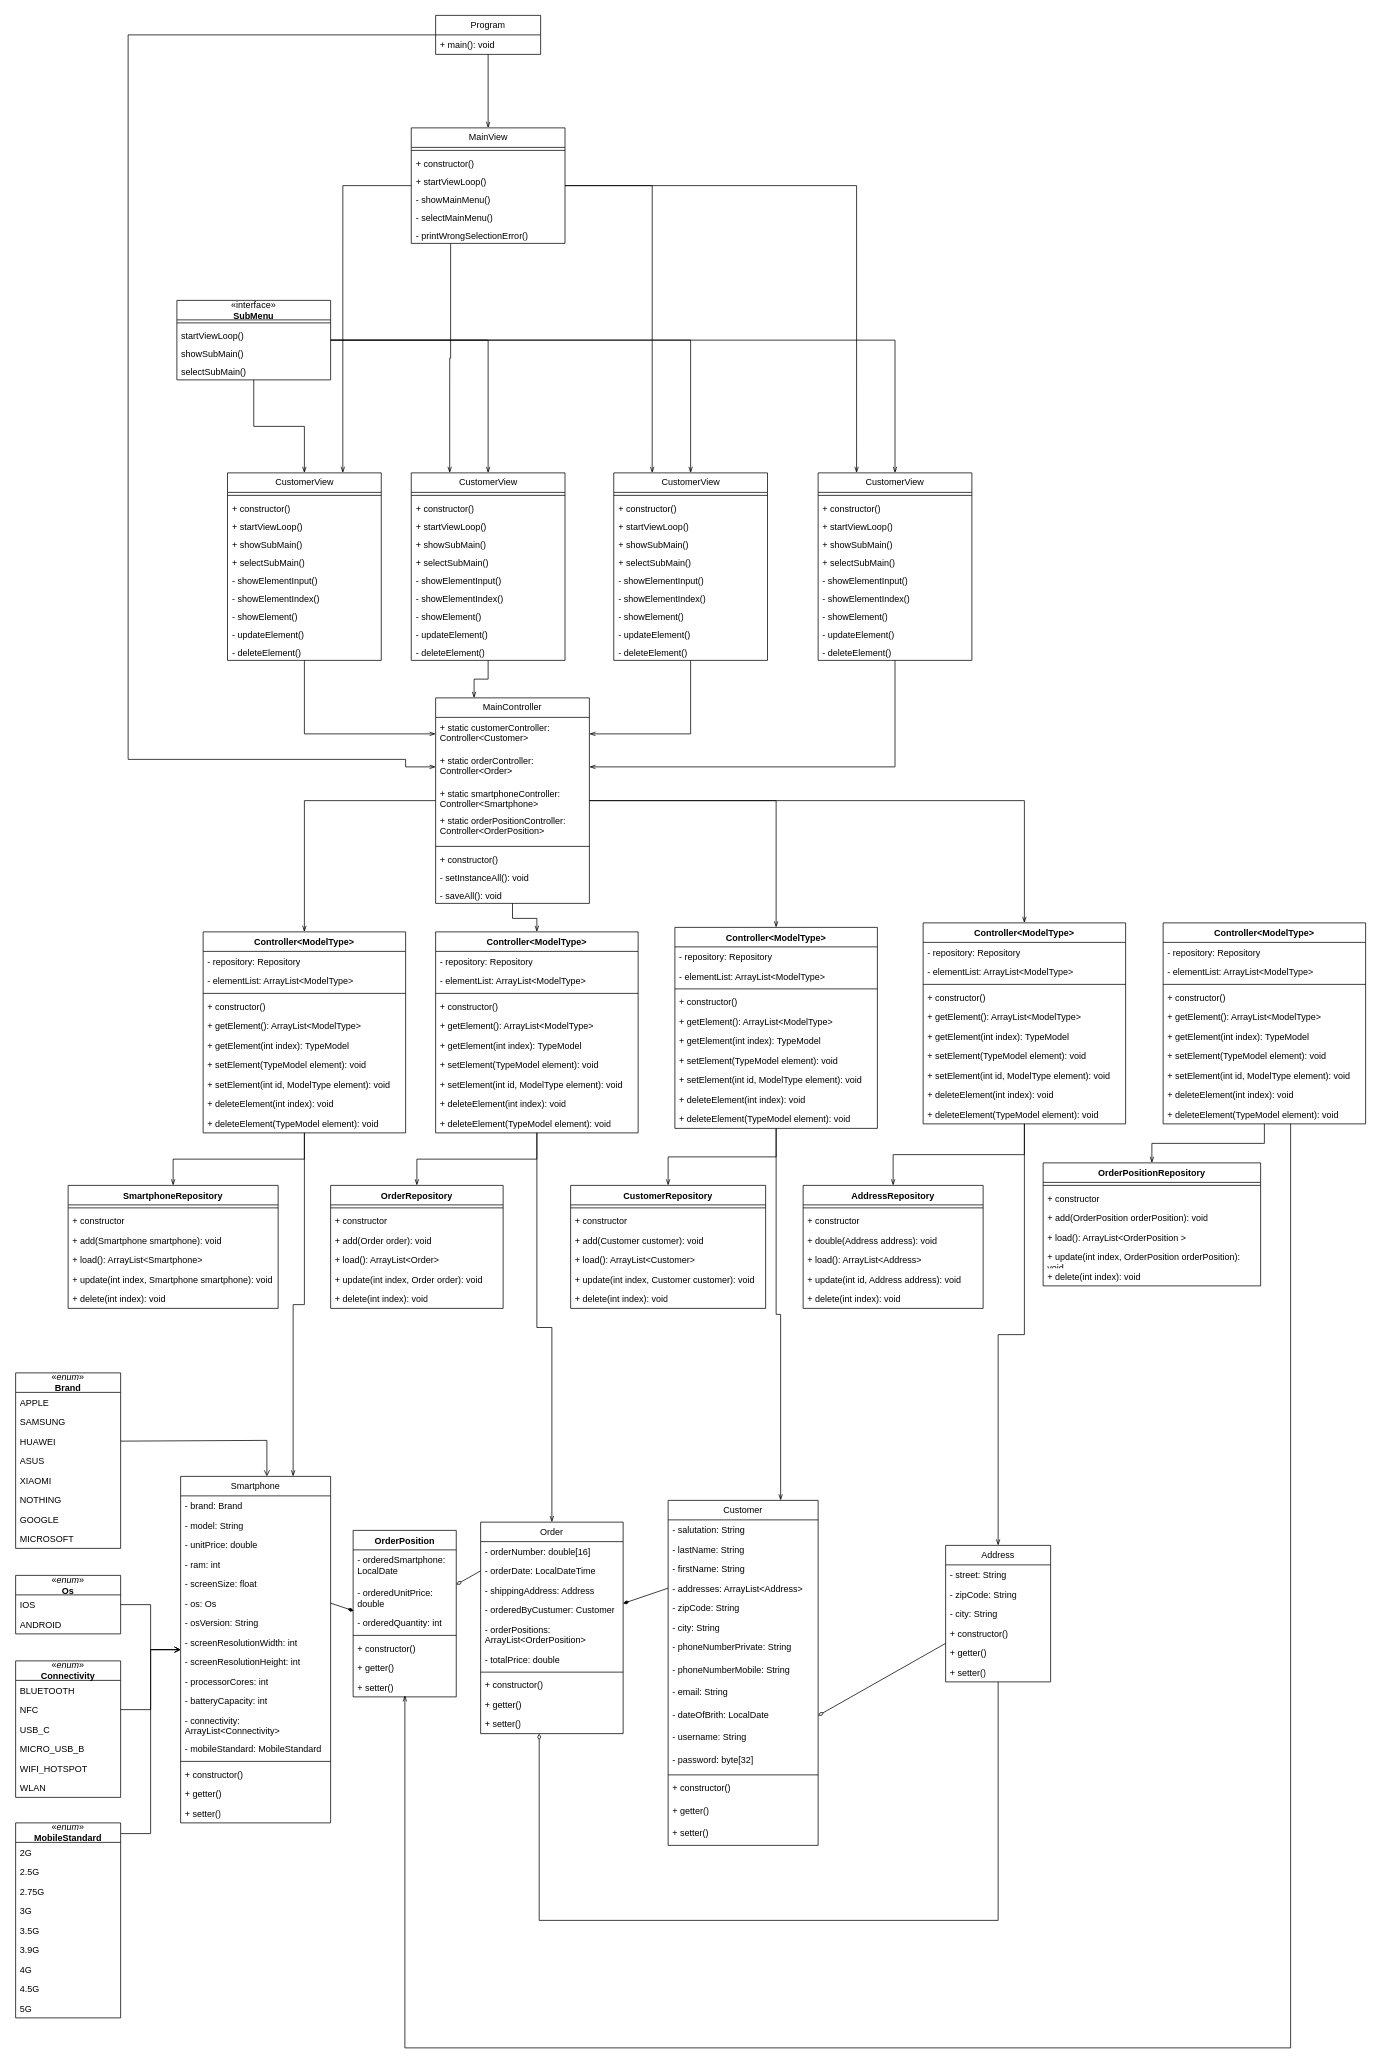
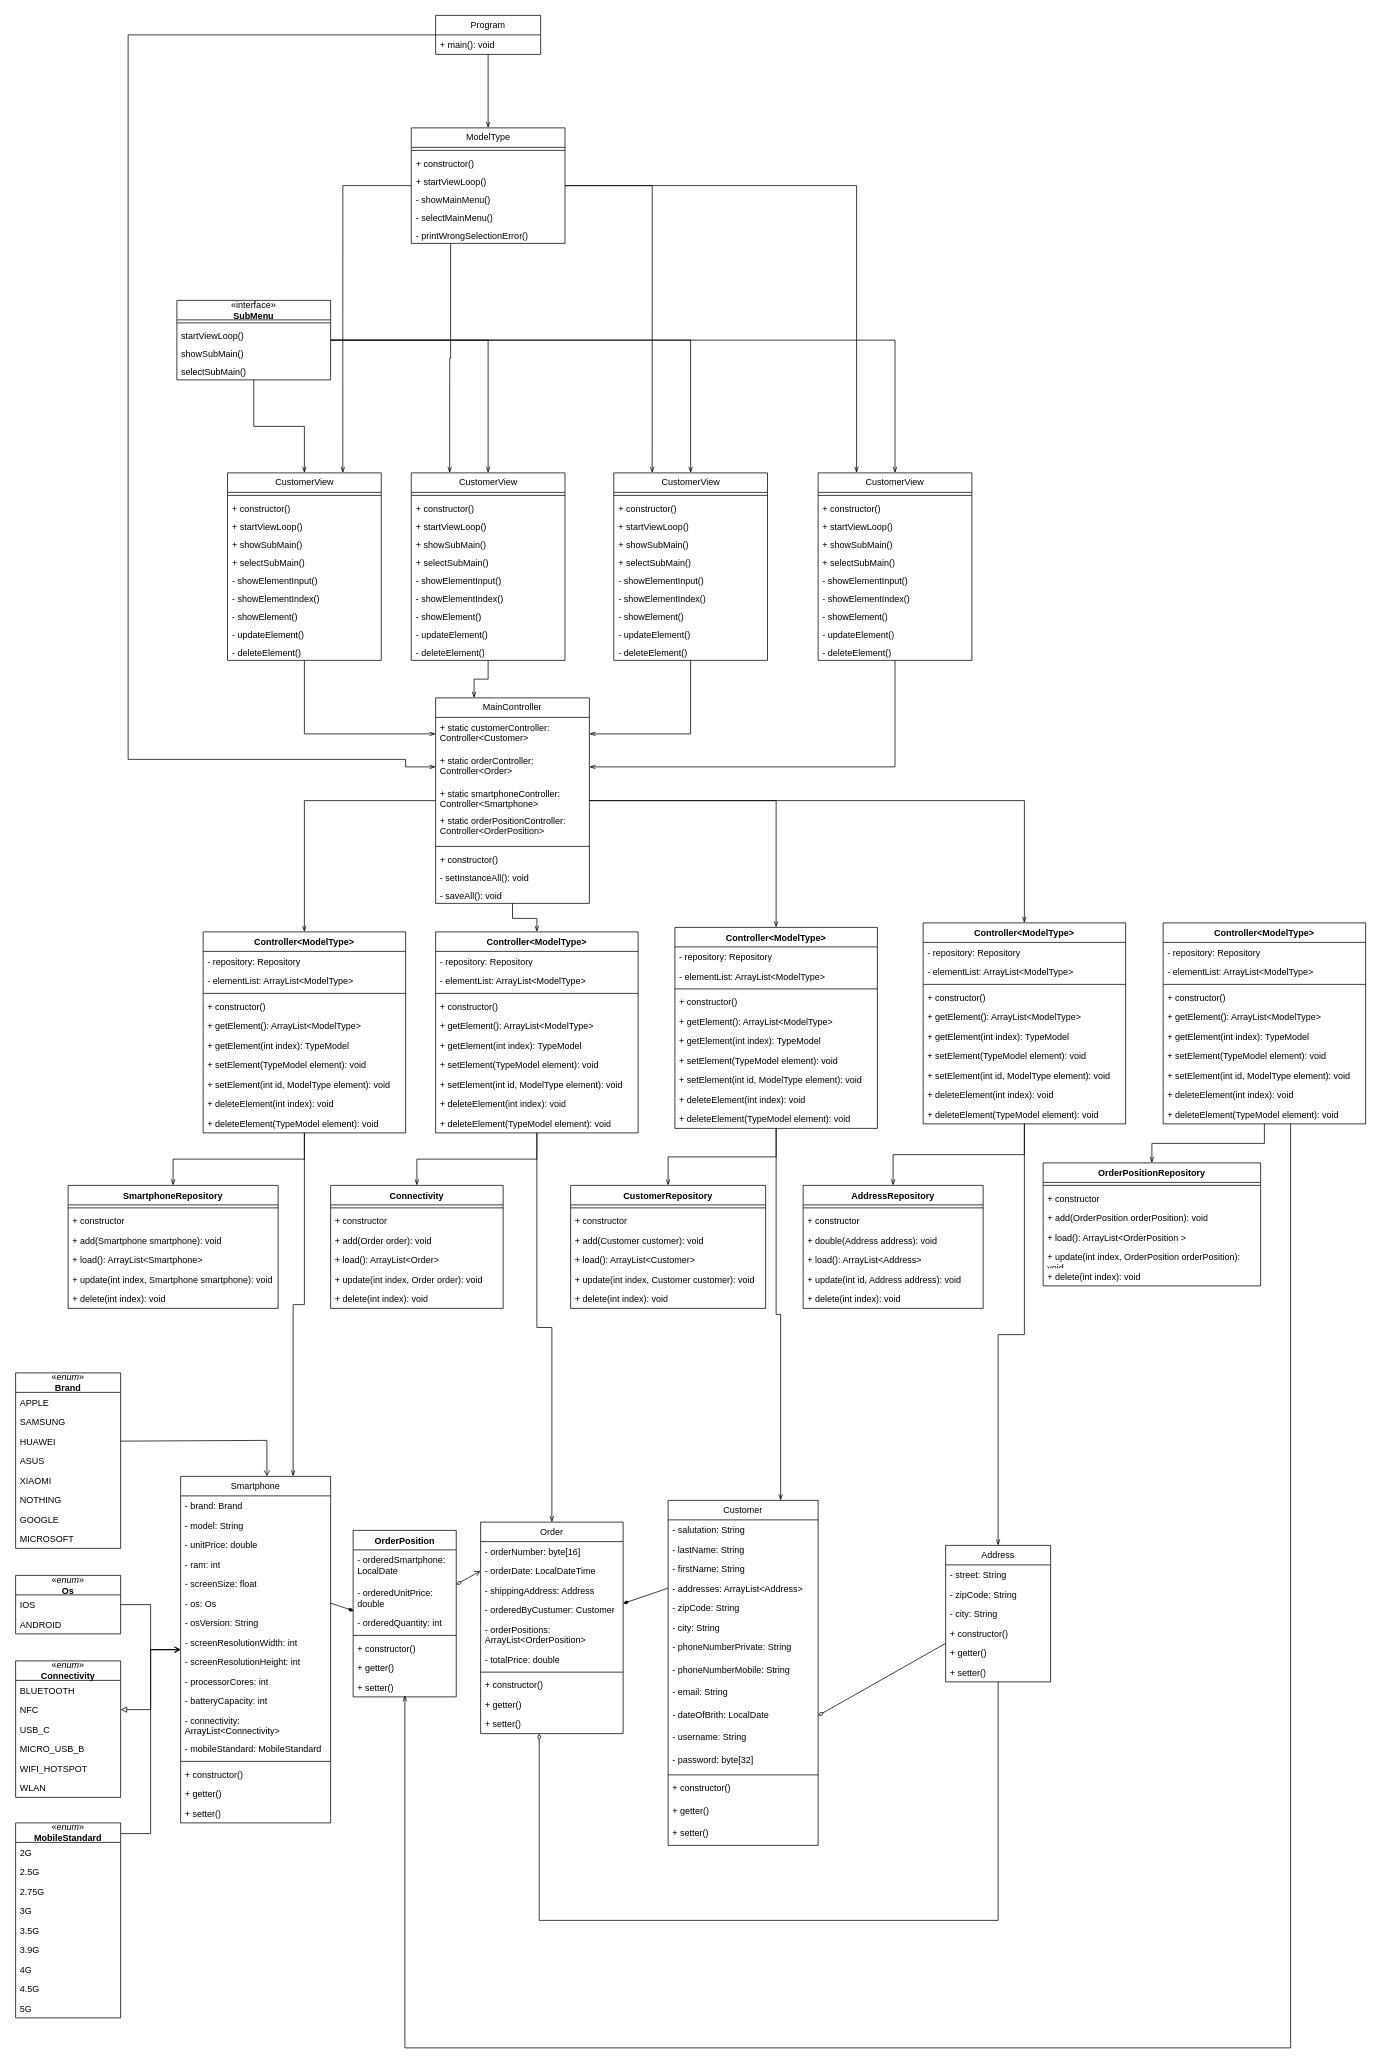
node "MainView": label "MainView" -> "ModelType"
node "OrderRepository": label "OrderRepository" -> "Connectivity"
node "- orderNumber: double[16]": label "- orderNumber: double[16]" -> "- orderNumber: byte[16]"
edge "- orderDate: LocalDateTime" -> "OrderPosition": arrowhead none -> open
edge "NFC" -> "Smartphone": arrowhead none -> block
